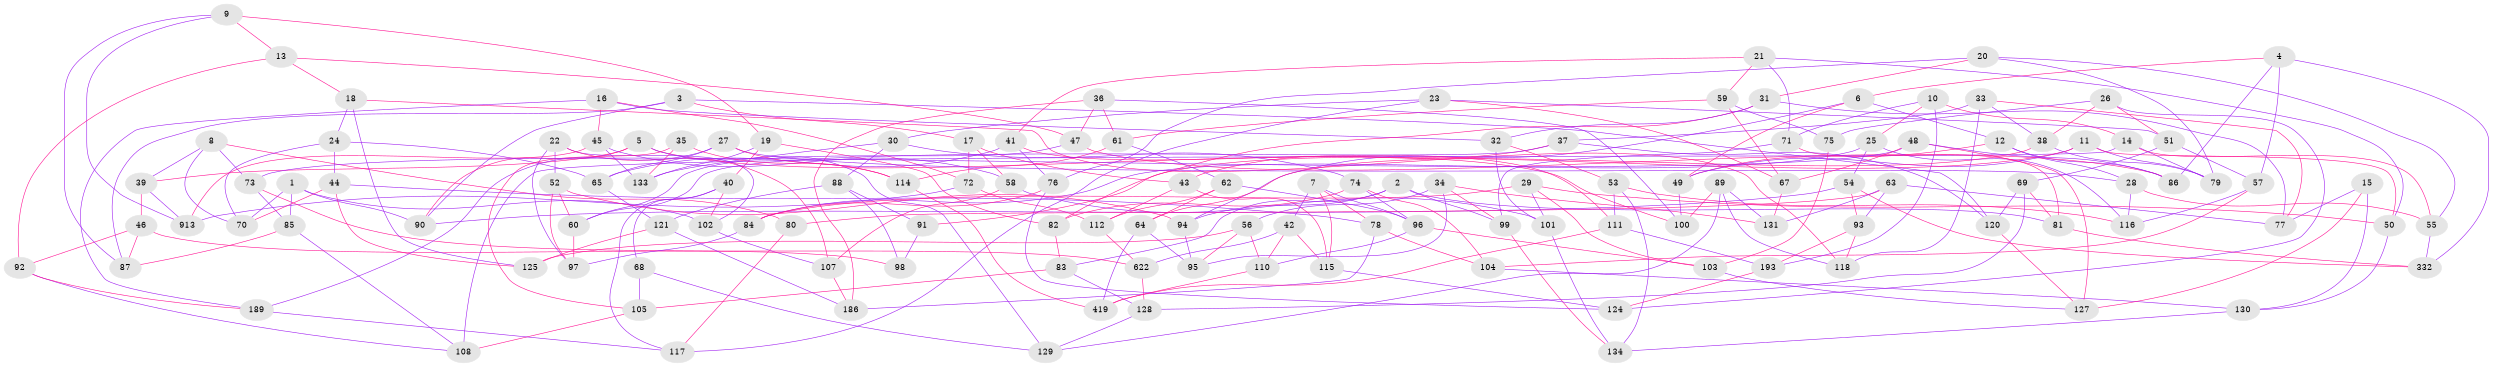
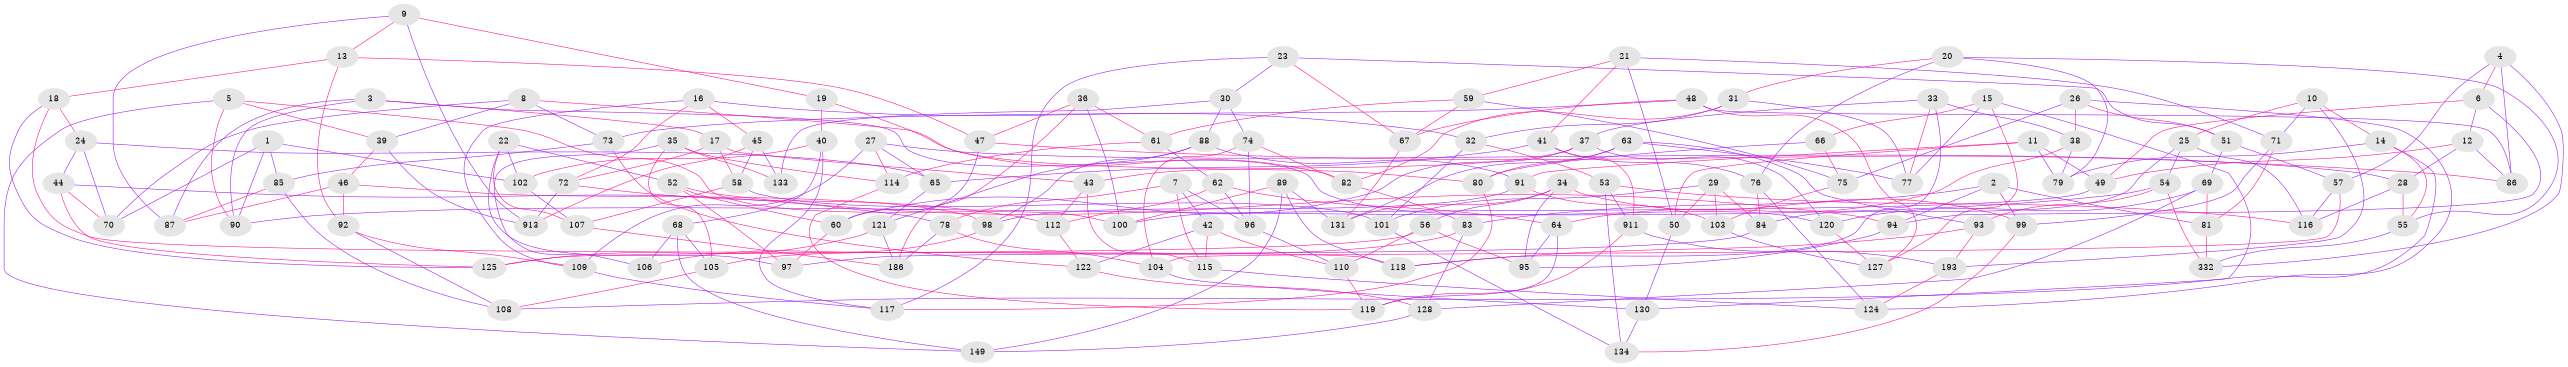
edge "18" -- "24": color purple -> deeppink
node "66": added
edge "19" -- "133": removed
node "111": label "111" -> "911"
edge "96" -- "103": now "91" -- "103"
node "106": added
node "622": label "622" -> "122"
node "189": label "189" -> "109"
node "419": label "419" -> "119"
node "129": label "129" -> "149"
